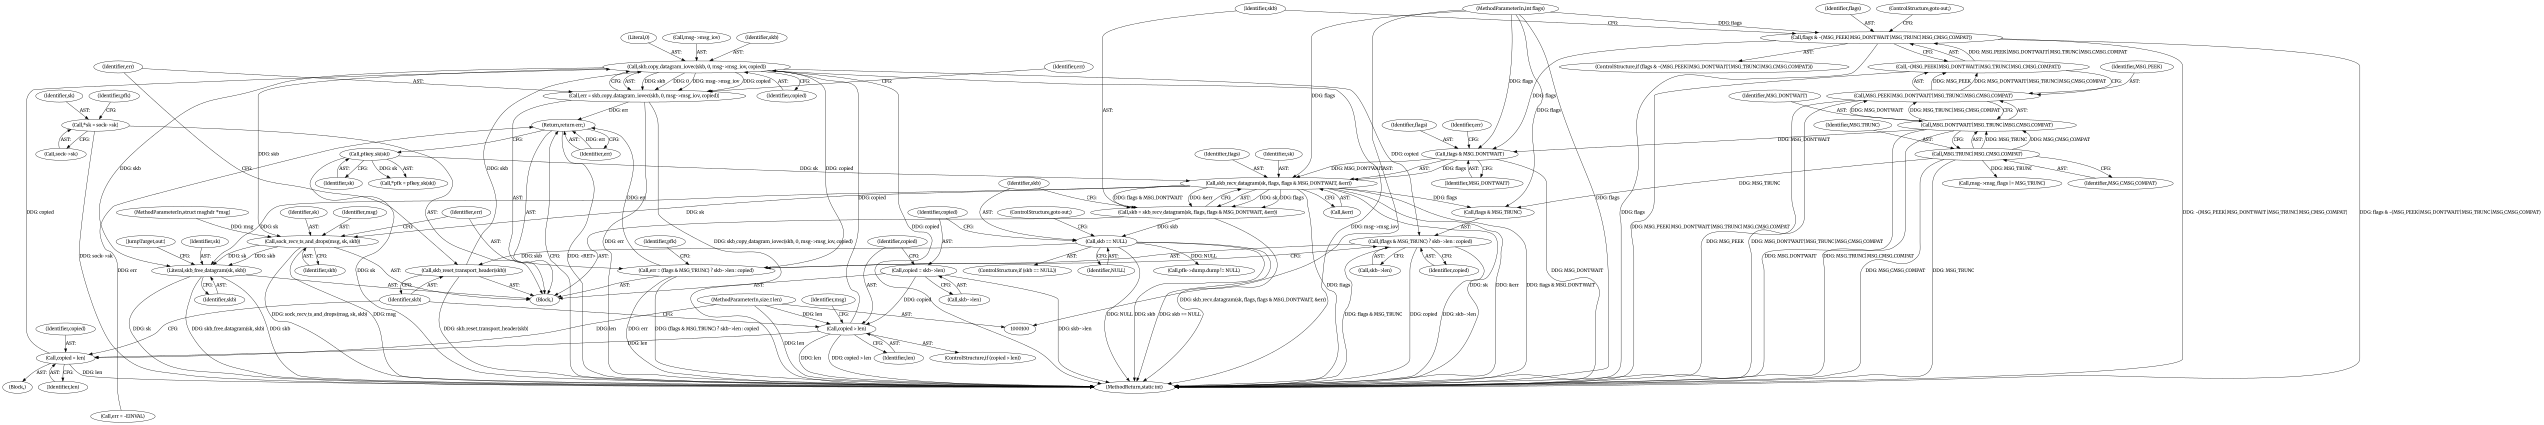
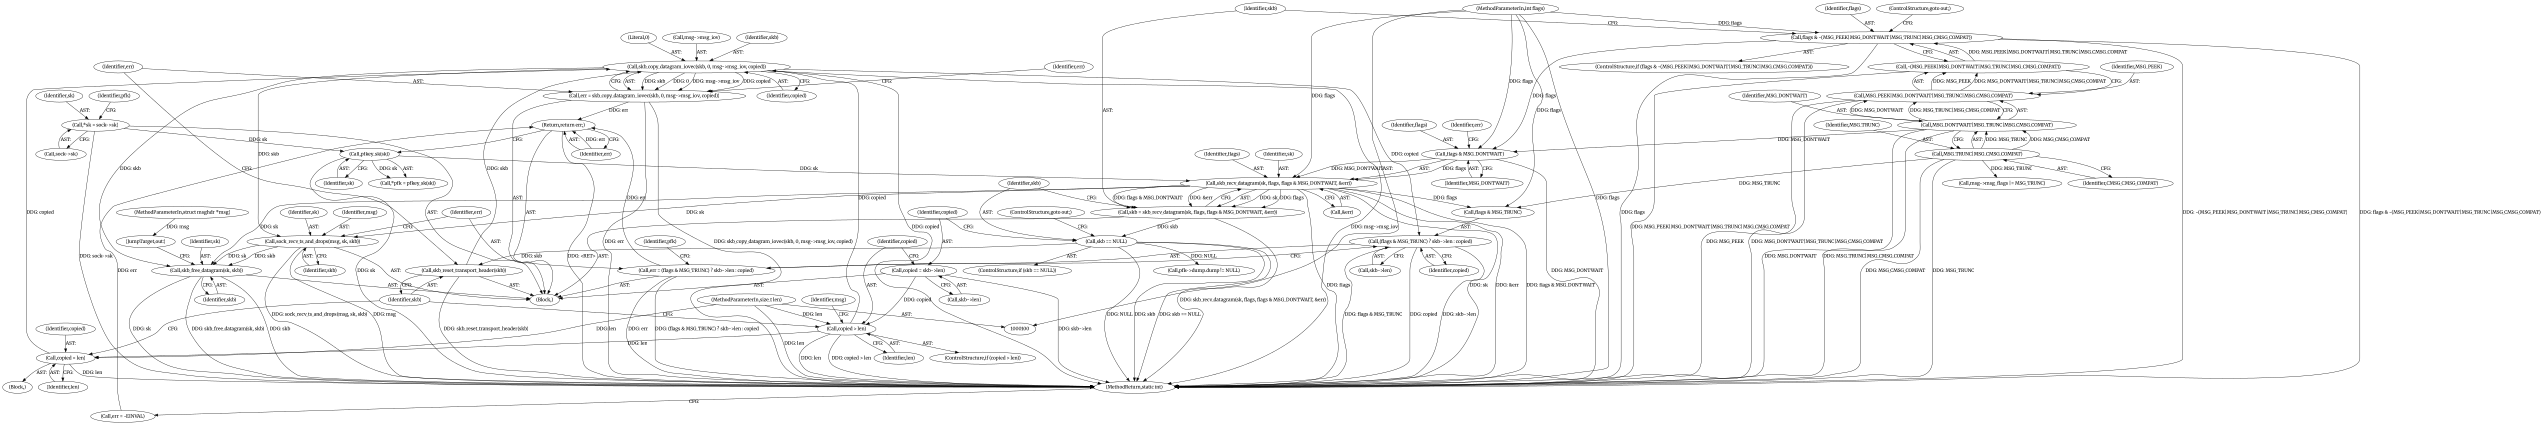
edge "(Call,*sk = sock->sk)" -> "(Call,pfkey_sk(sk))": added, label "DDG: sk"
edge "(Call,skb_copy_datagram_iovec(skb, 0, msg->msg_iov, copied))" -> "(Call,err = (flags & MSG_TRUNC) ? skb->len : copied)": removed, label "DDG: copied"
node "(Identifier,MSG_CMSG_COMPAT)": label "(Identifier,MSG_CMSG_COMPAT)" -> "(Identifier,CMSG_CMSG_COMPAT)"
edge "(MethodParameterIn,struct msghdr *msg)" -> "(Call,sock_recv_ts_and_drops(msg, sk, skb))": now "(MethodParameterIn,struct msghdr *msg)" -> "(JumpTarget,out:)"
node "(Literal,skb_free_datagram(sk, skb))": label "(Literal,skb_free_datagram(sk, skb))" -> "(Call,skb_free_datagram(sk, skb))"
node "(Identifier,NULL)": removed
edge "(MethodReturn,static int)" -> "(Return,return err;)": now "(MethodReturn,static int)" -> "(Call,err = -EINVAL)"
